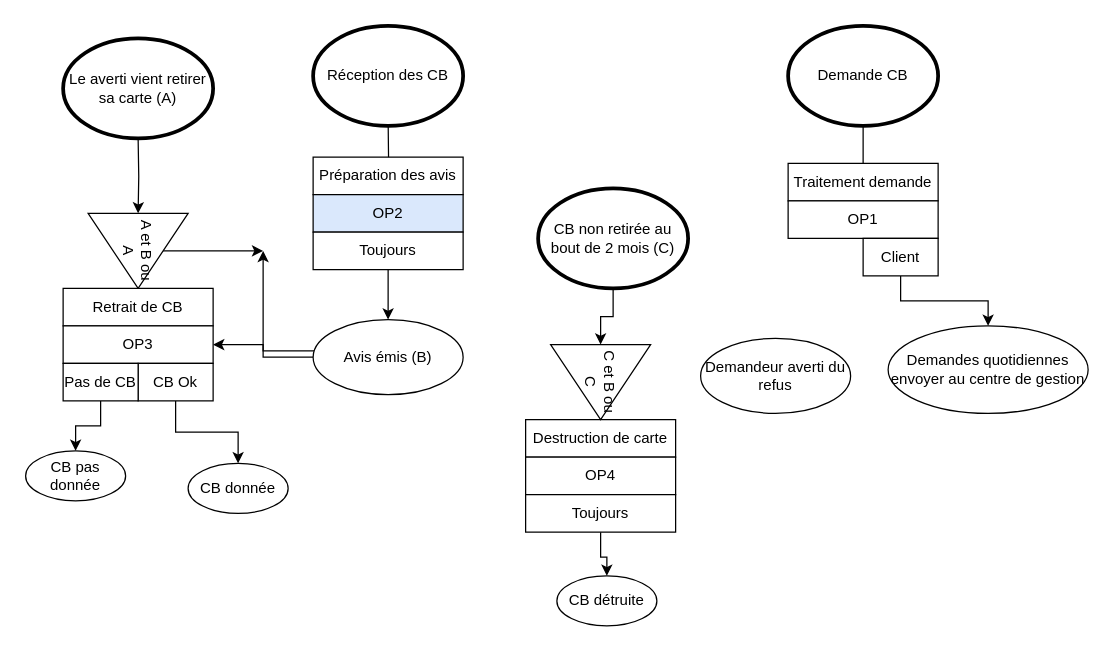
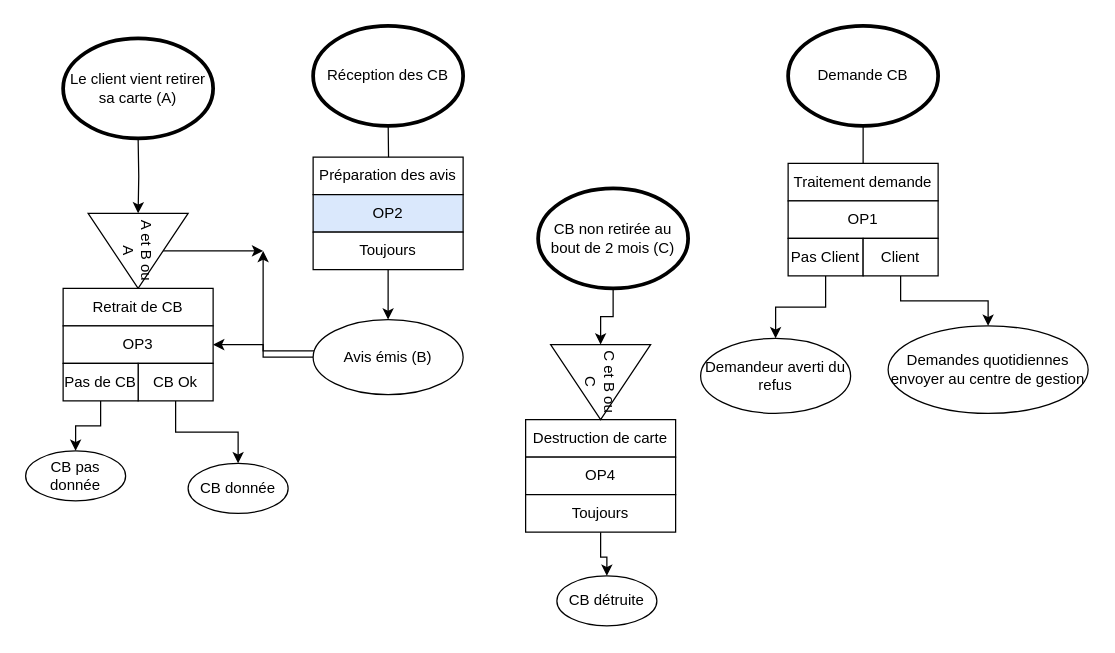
node "Le averti vient retirer sa carte (A)": label "Le averti vient retirer sa carte (A)" -> "Le client vient retirer sa carte (A)"
node "Pas Client": added
edge "Pas Client" -> "Demandeur averti du refus": added
